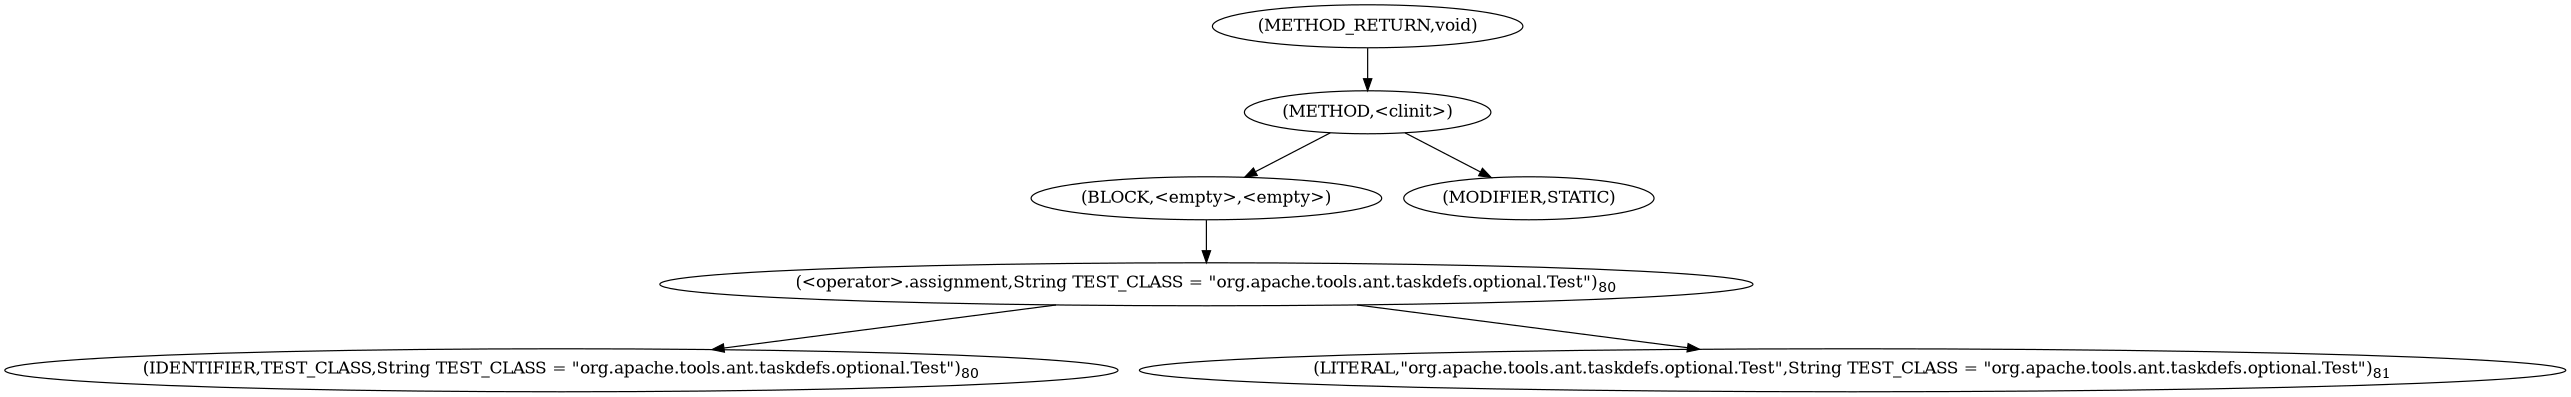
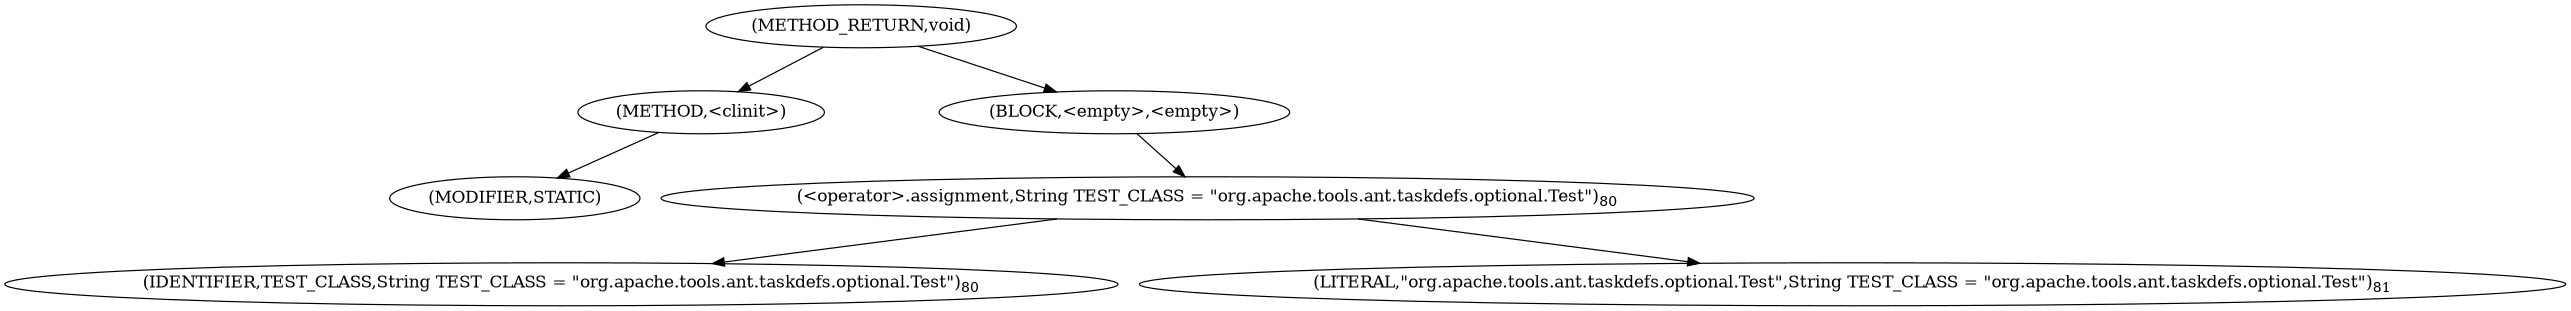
edge "(METHOD,<clinit>)" -> "(BLOCK,<empty>,<empty>)": now "(METHOD_RETURN,void)" -> "(BLOCK,<empty>,<empty>)"
